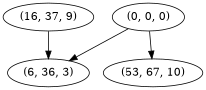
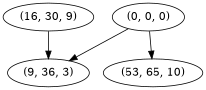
node "(16, 37, 9)": label "(16, 37, 9)" -> "(16, 30, 9)"
node "(6, 36, 3)": label "(6, 36, 3)" -> "(9, 36, 3)"
node "(53, 67, 10)": label "(53, 67, 10)" -> "(53, 65, 10)"
